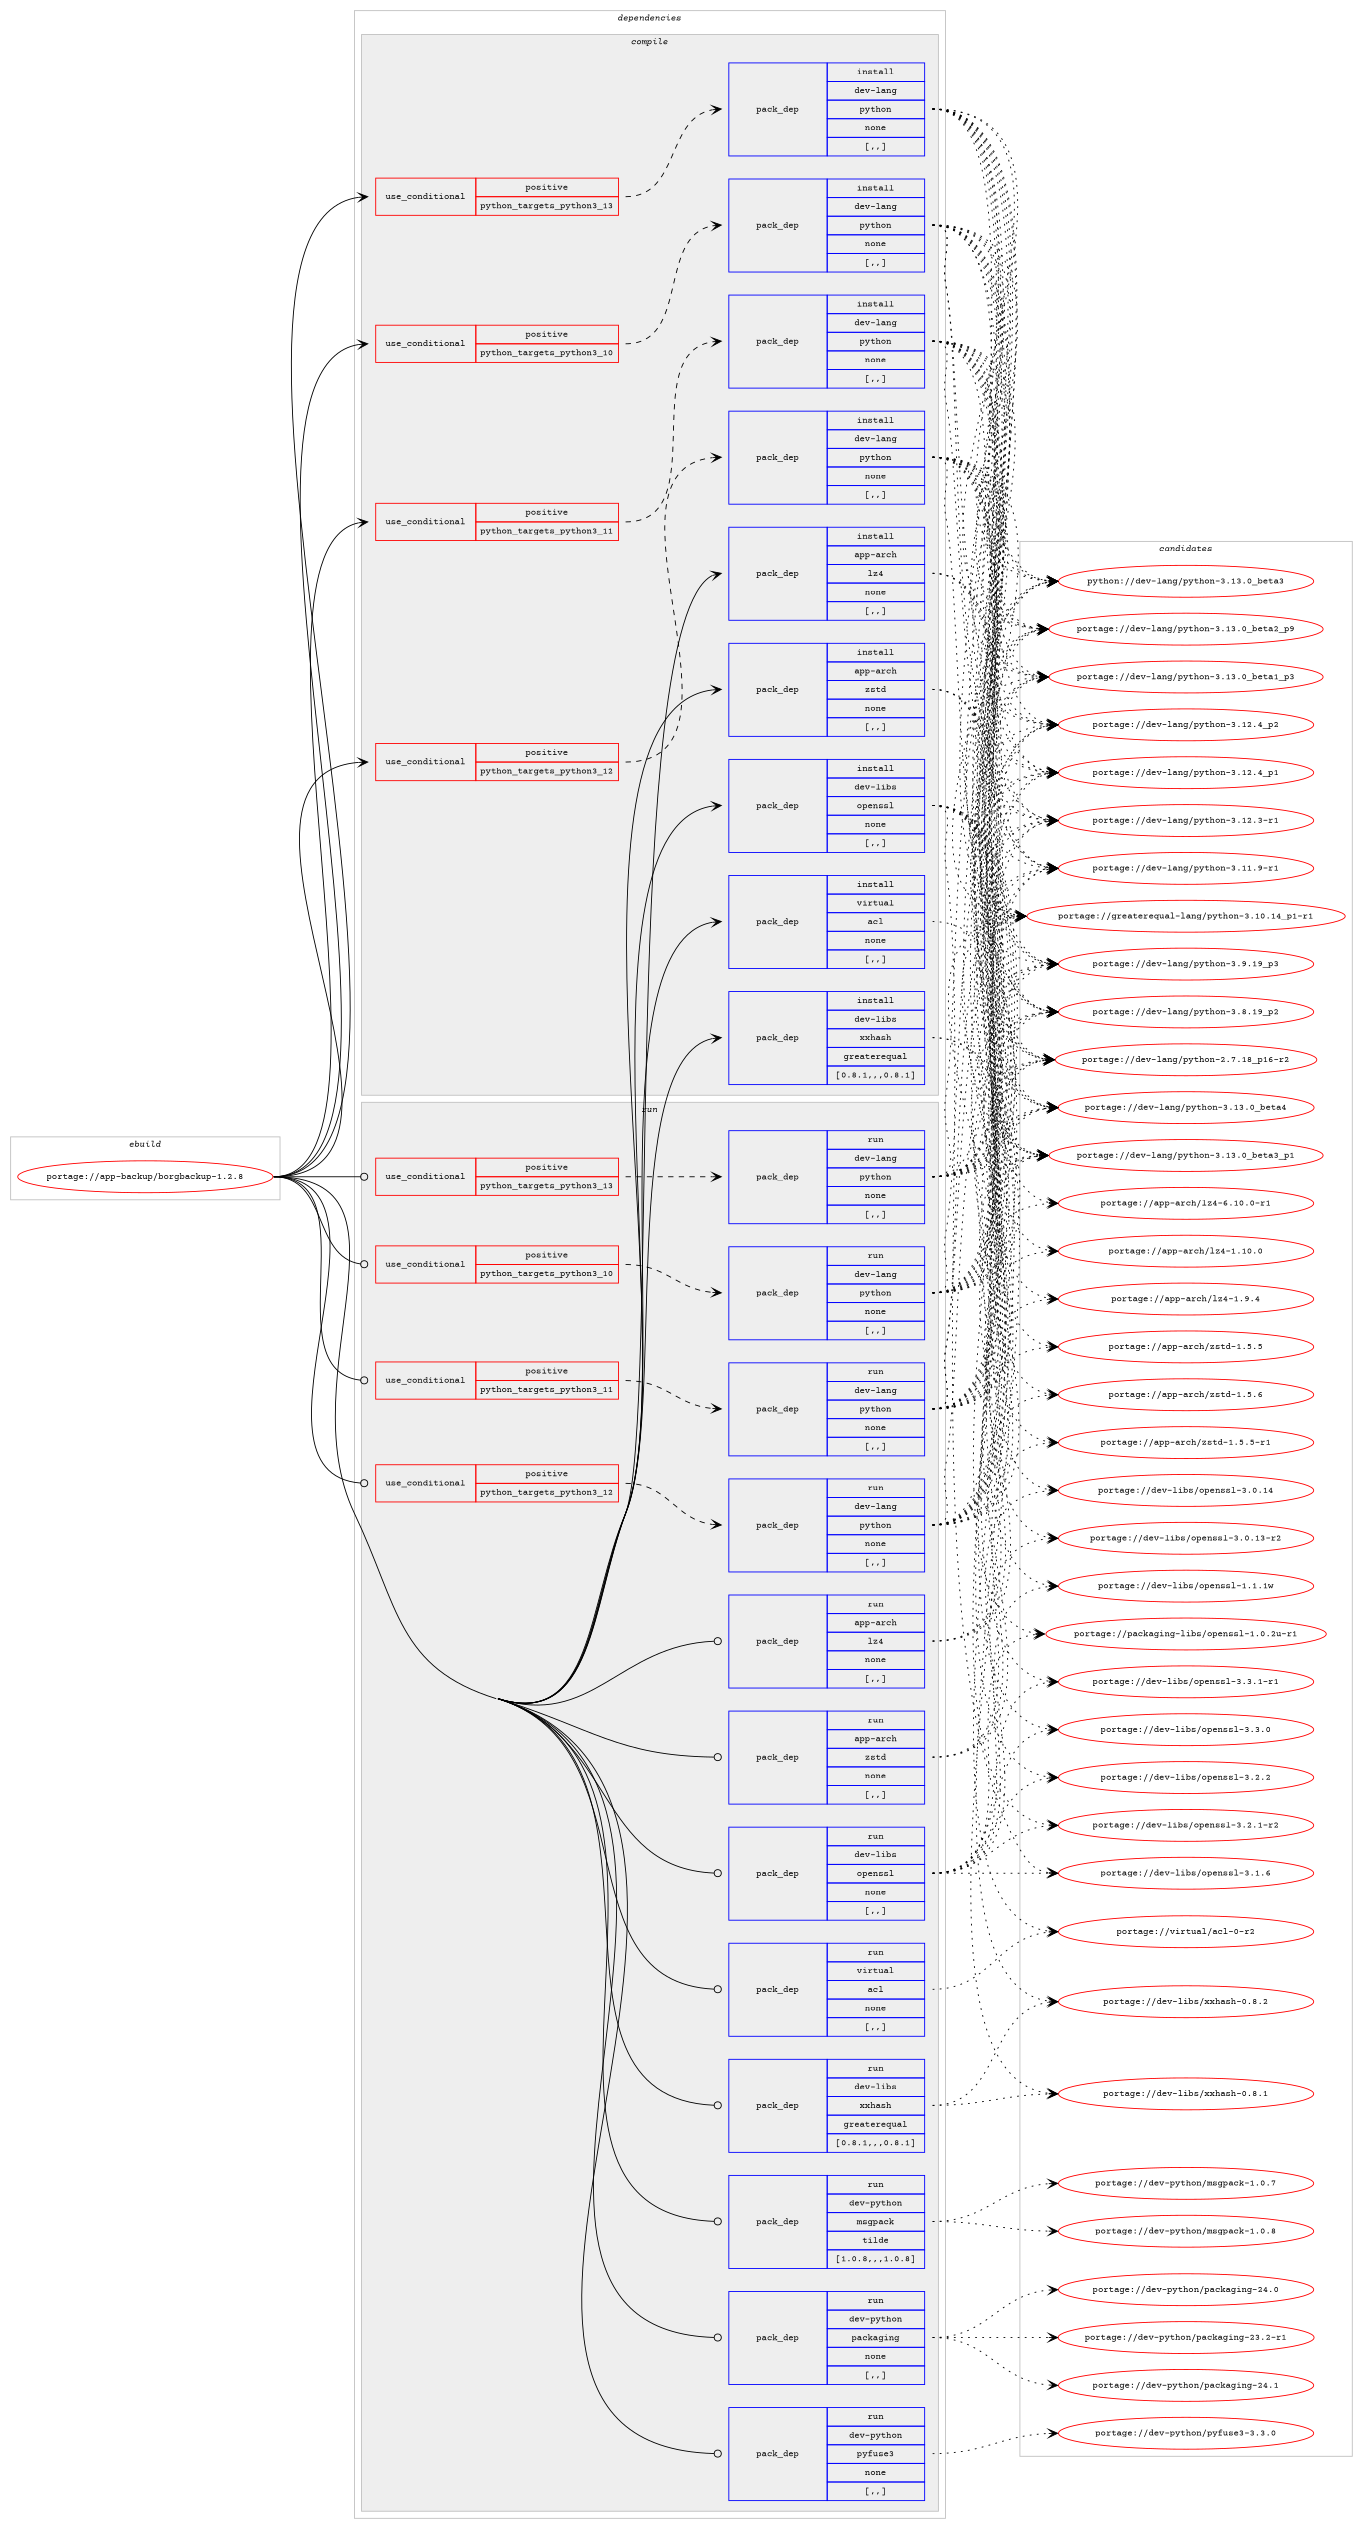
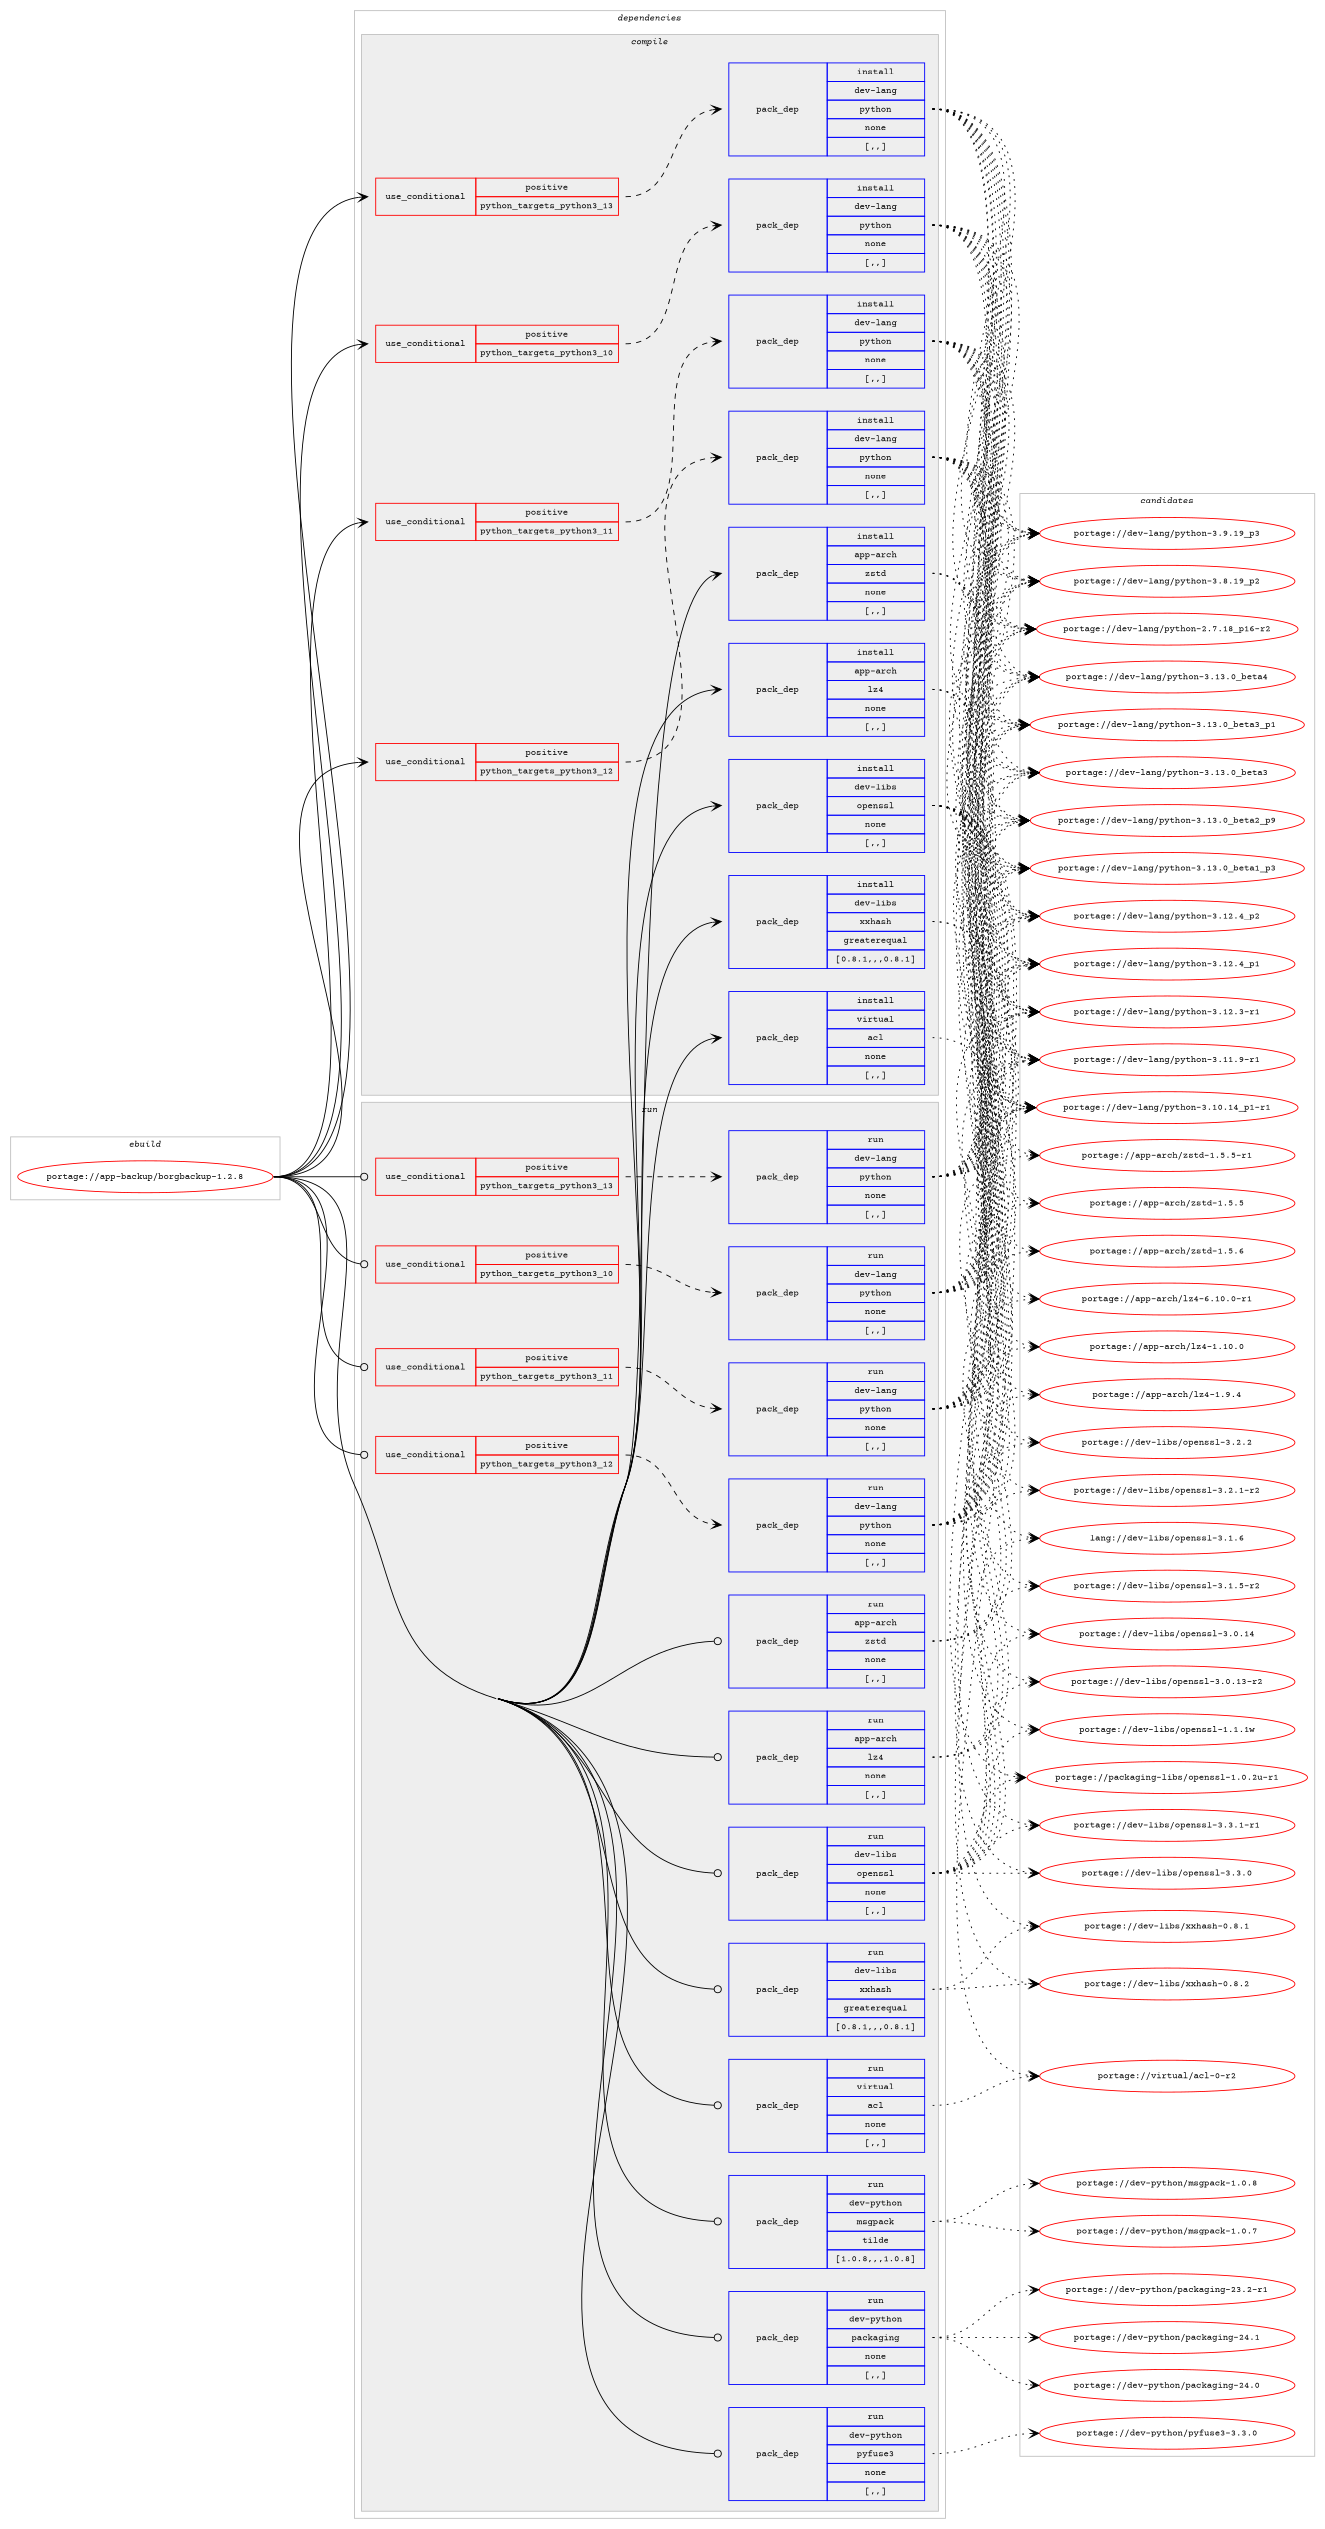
node "python://dev-lang/python-3.13.0_beta3": label "python://dev-lang/python-3.13.0_beta3" -> "portage://dev-lang/python-3.13.0_beta3"
node "portage://greaterequal-lang/python-3.10.14_p1-r1": label "portage://greaterequal-lang/python-3.10.14_p1-r1" -> "portage://dev-lang/python-3.10.14_p1-r1"
node "portage://dev-libs/openssl-3.1.5-r2": added
node "portage://dev-libs/openssl-3.1.6": label "portage://dev-libs/openssl-3.1.6" -> "lang://dev-libs/openssl-3.1.6"
